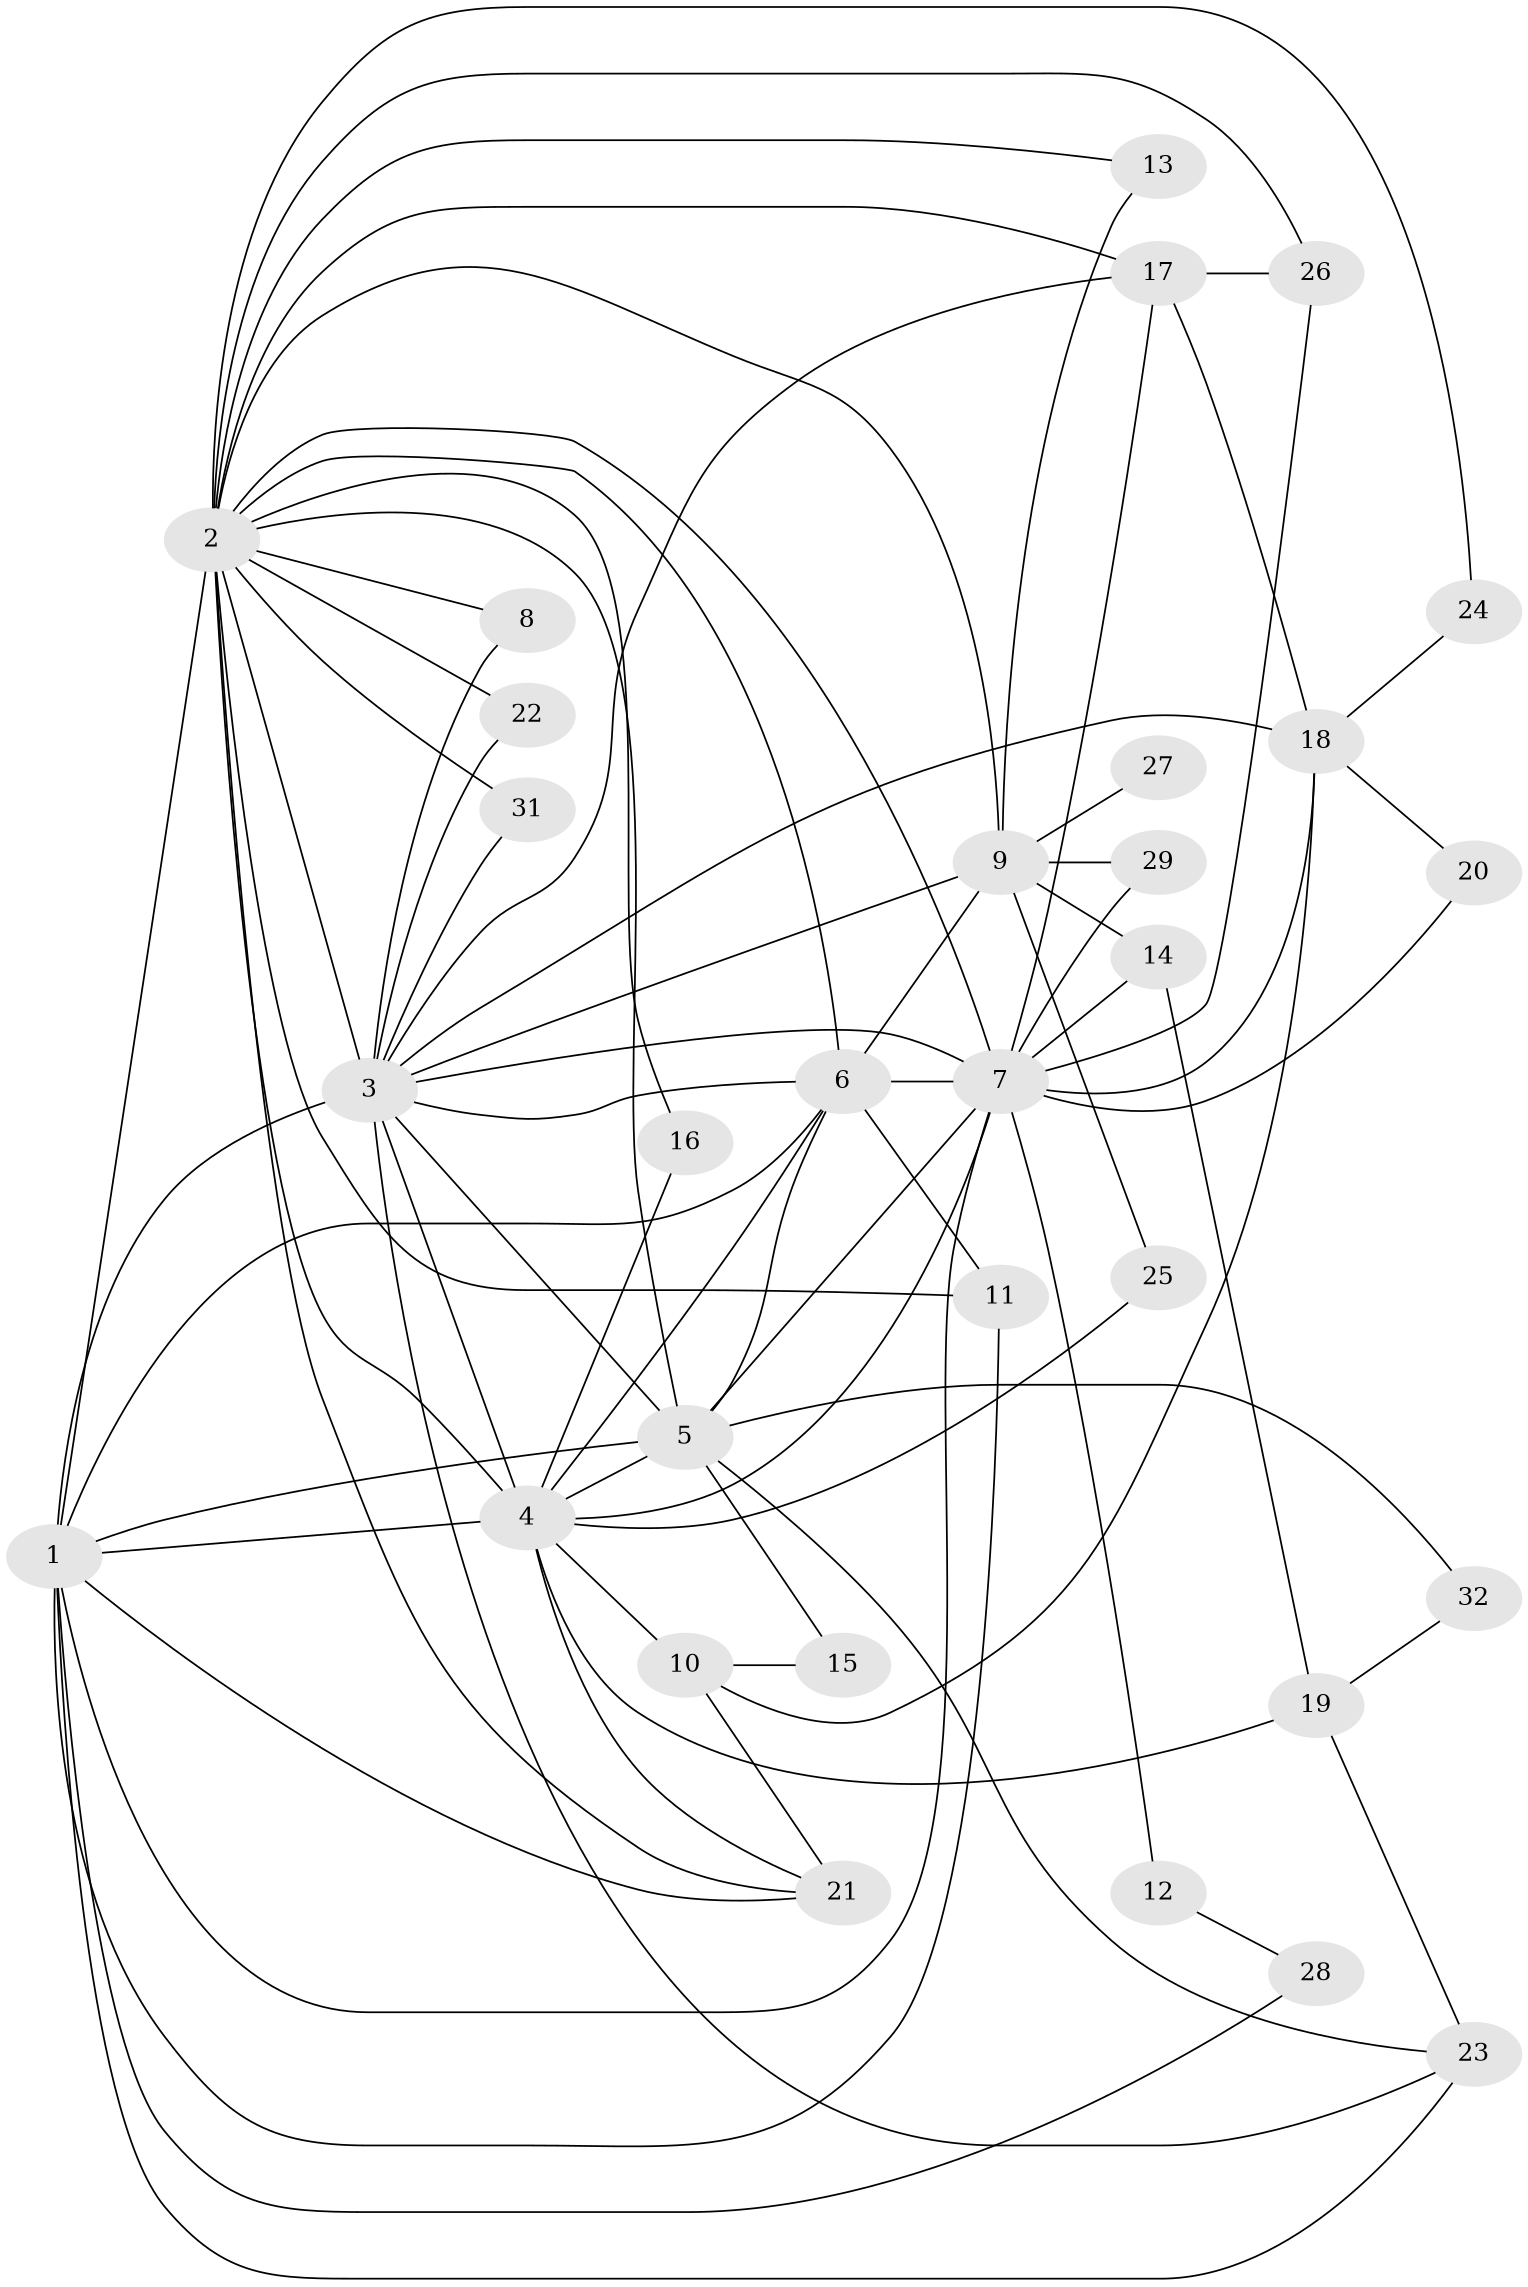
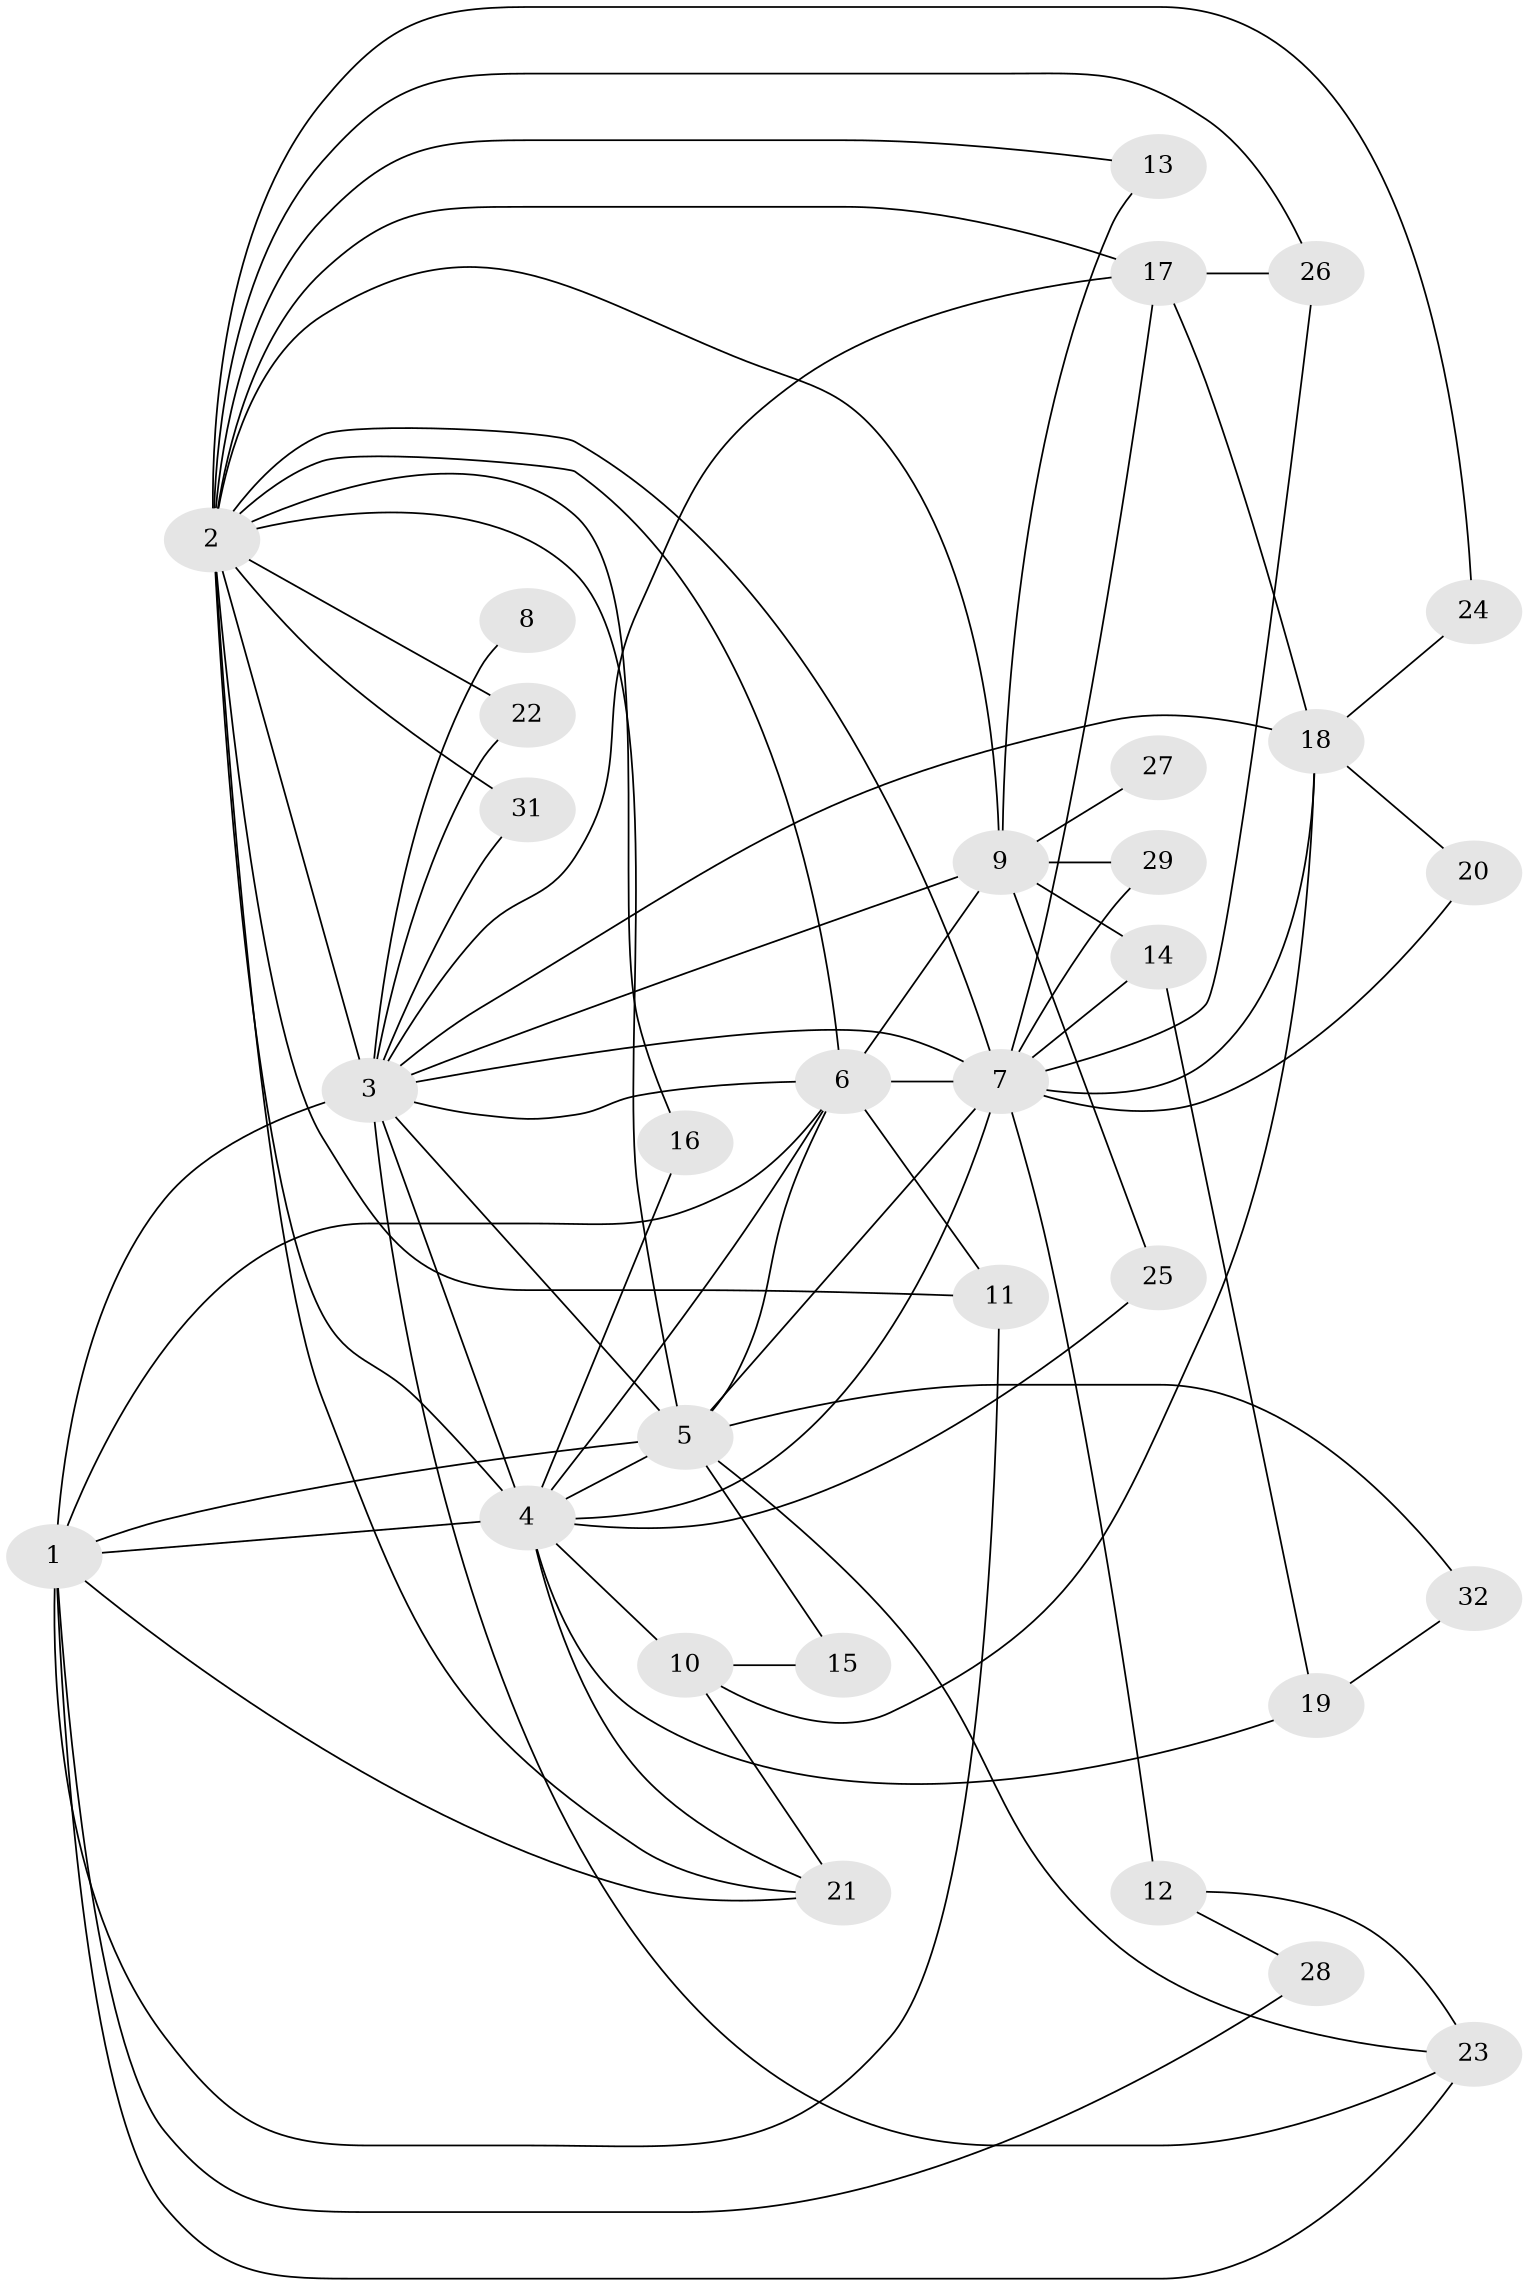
edge "2" -- "8": removed
edge "2" -- "1": removed
edge "19" -- "23": now "12" -- "23"
edge "7" -- "1": removed
